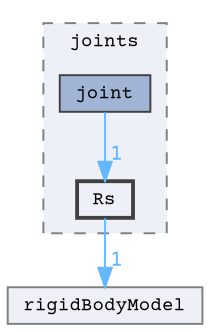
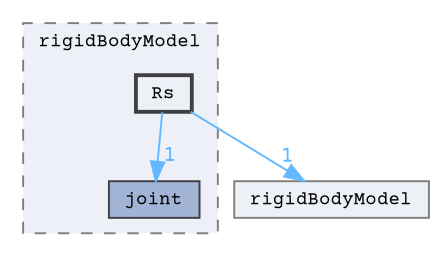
cluster "joints": label "joints" -> "rigidBodyModel"
edge "joint" -> "Rs": reversed
